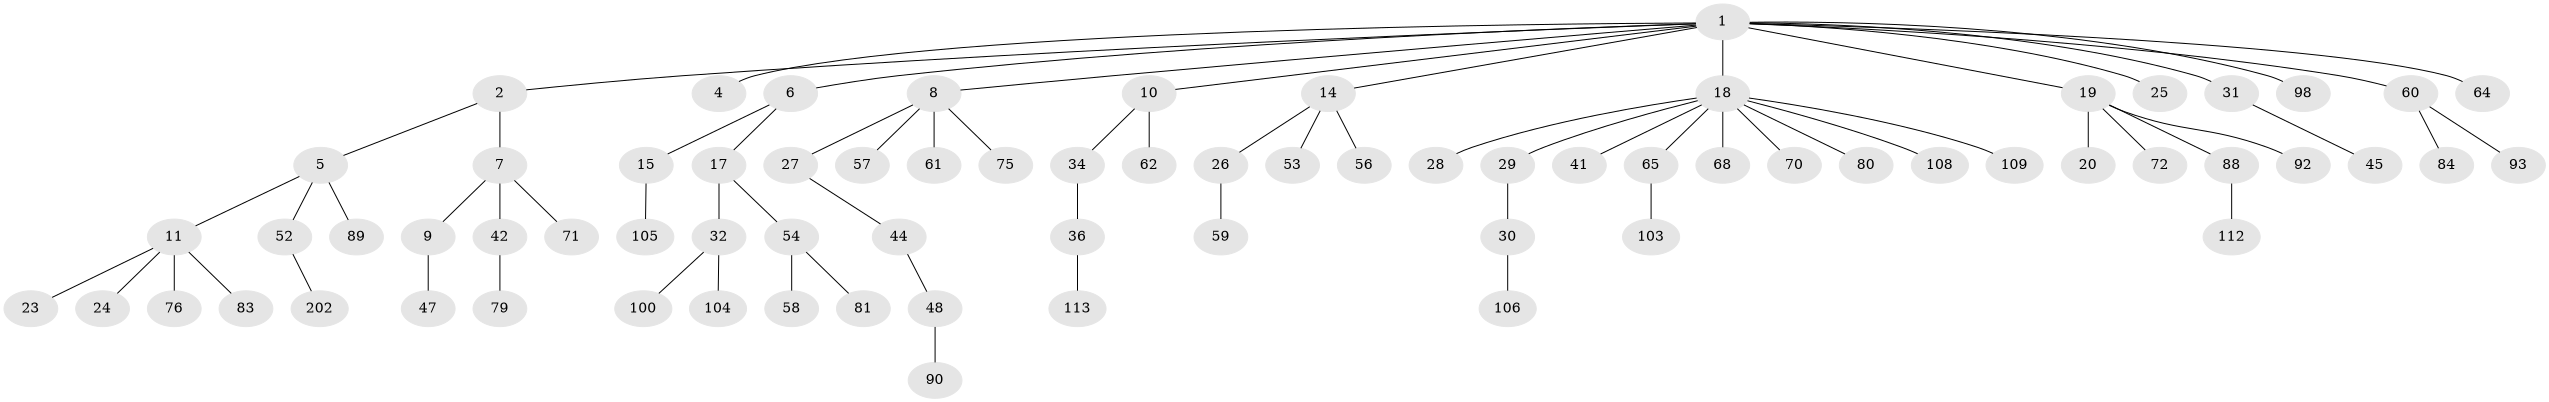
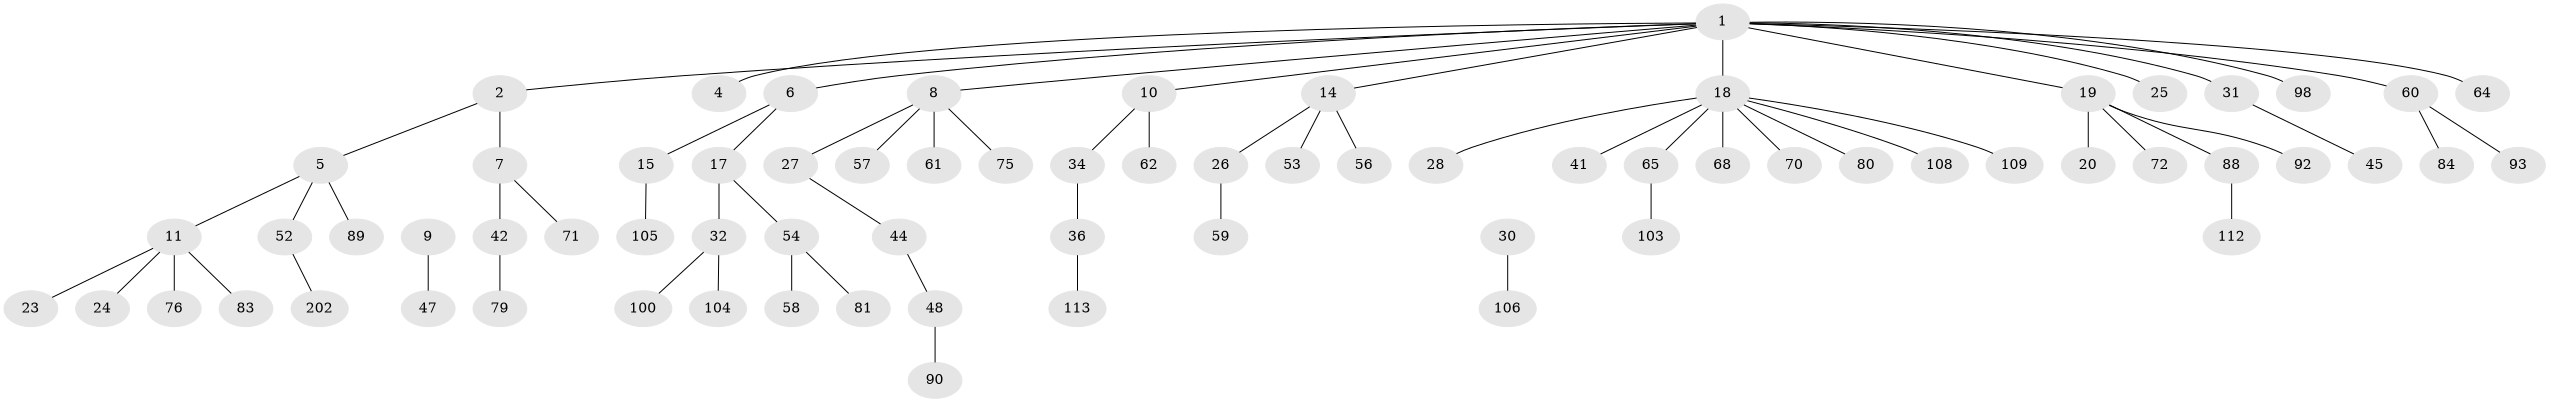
node "29": removed
edge "7" -- "9": removed
